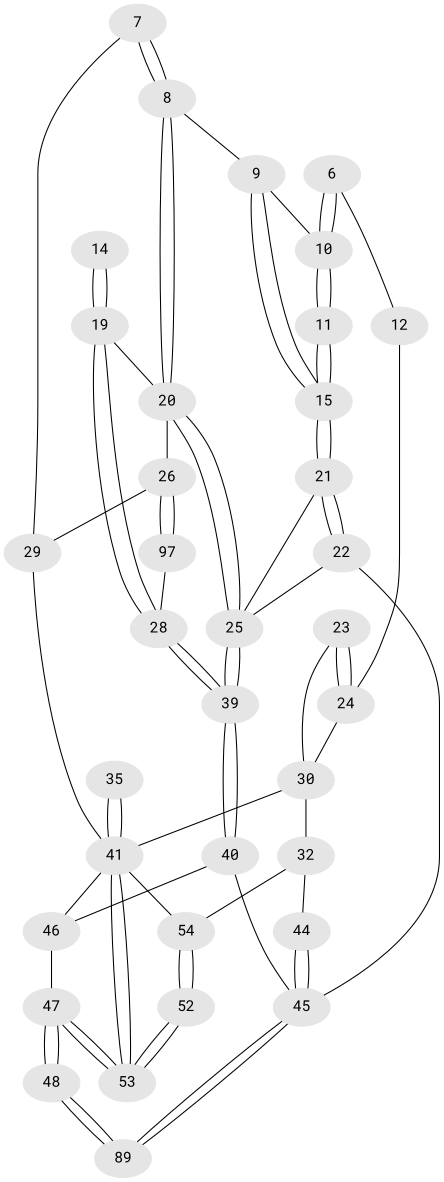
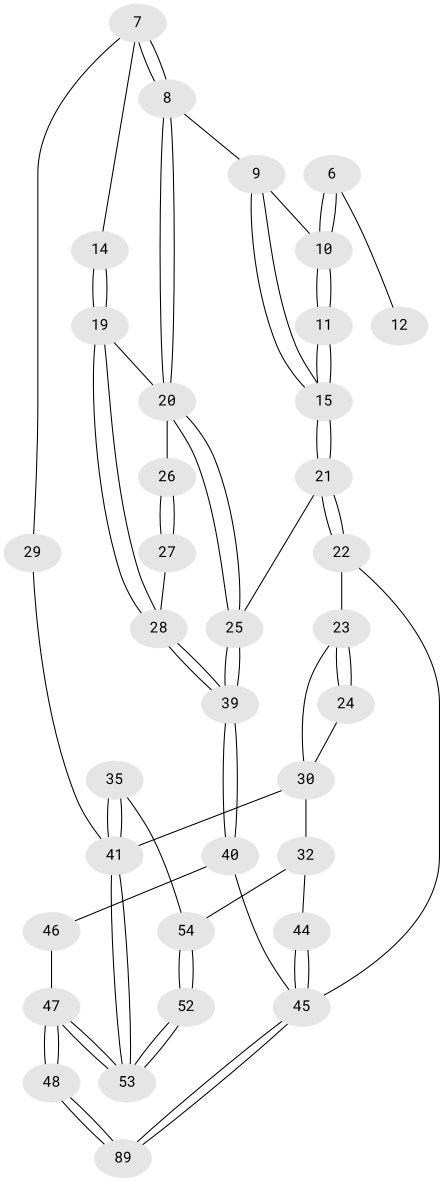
edge "7" -- "14": added
edge "26" -- "29": removed
edge "12" -- "24": removed
node "97": label "97" -> "27"
edge "22" -- "25": now "22" -- "23"
edge "41" -- "46": removed
edge "41" -- "54": now "35" -- "54"
